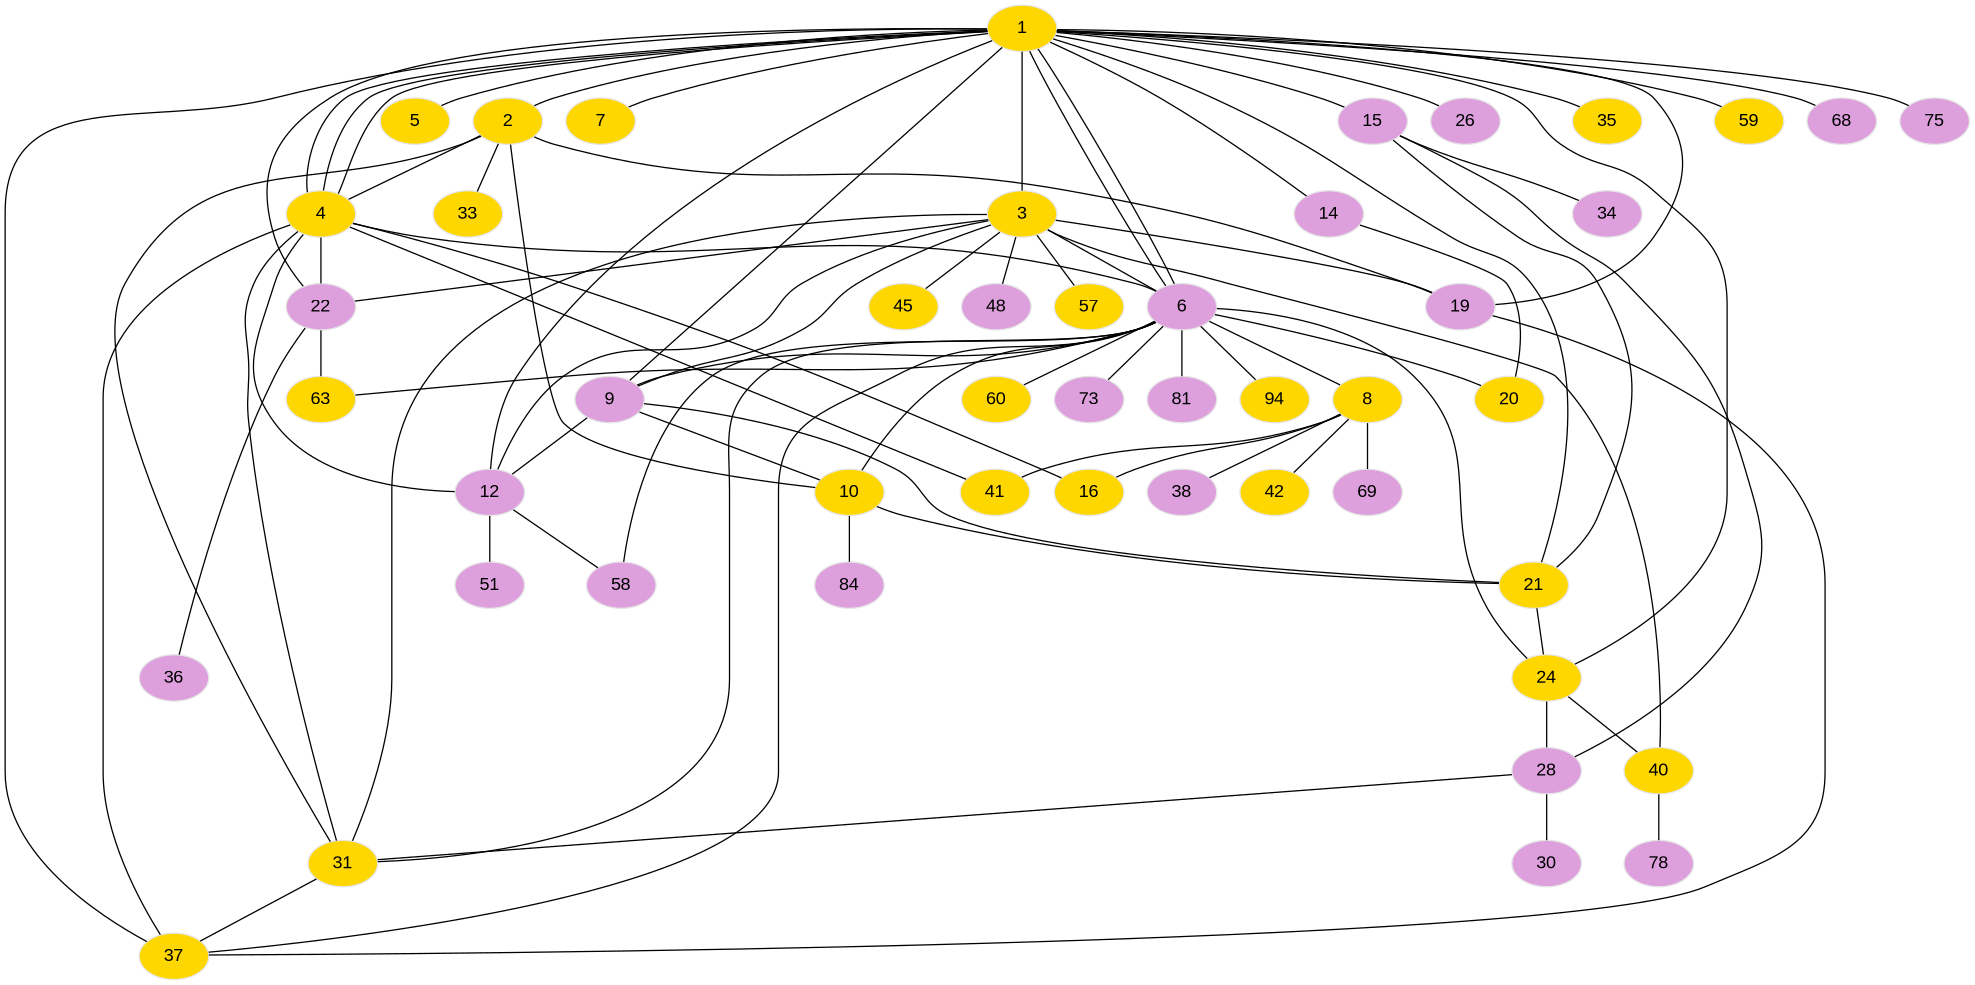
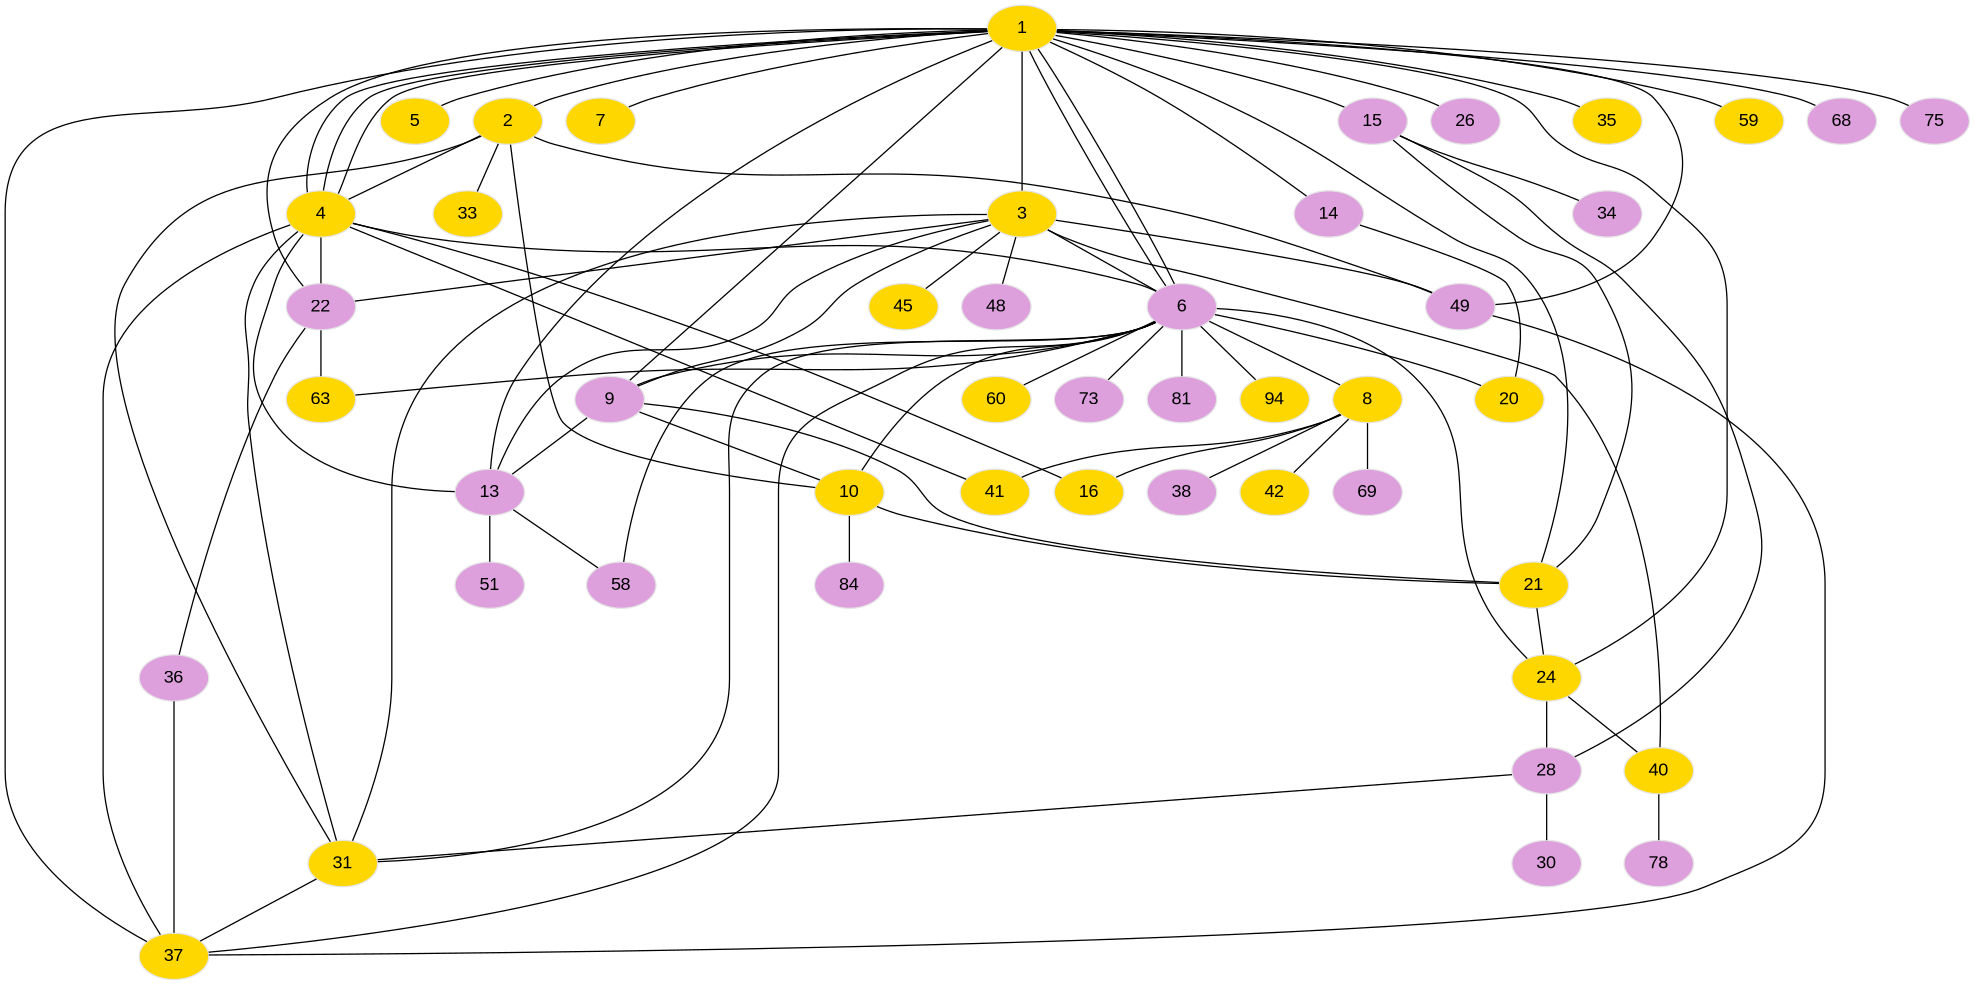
node "57": removed
node "19": label "19" -> "49"
node "12": label "12" -> "13"
edge "36" -- "37": added
